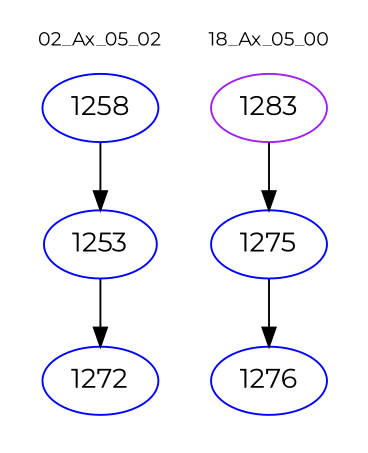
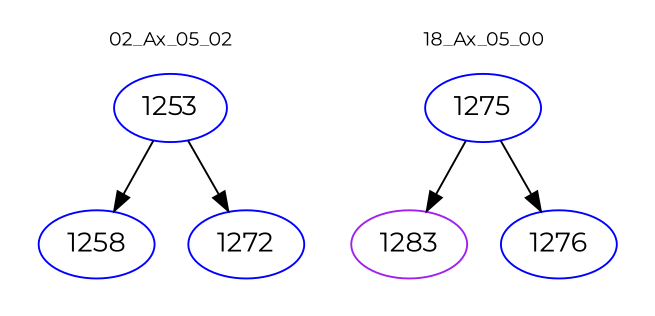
edge "1258" -> "1253": reversed
edge "1283" -> "1275": reversed
